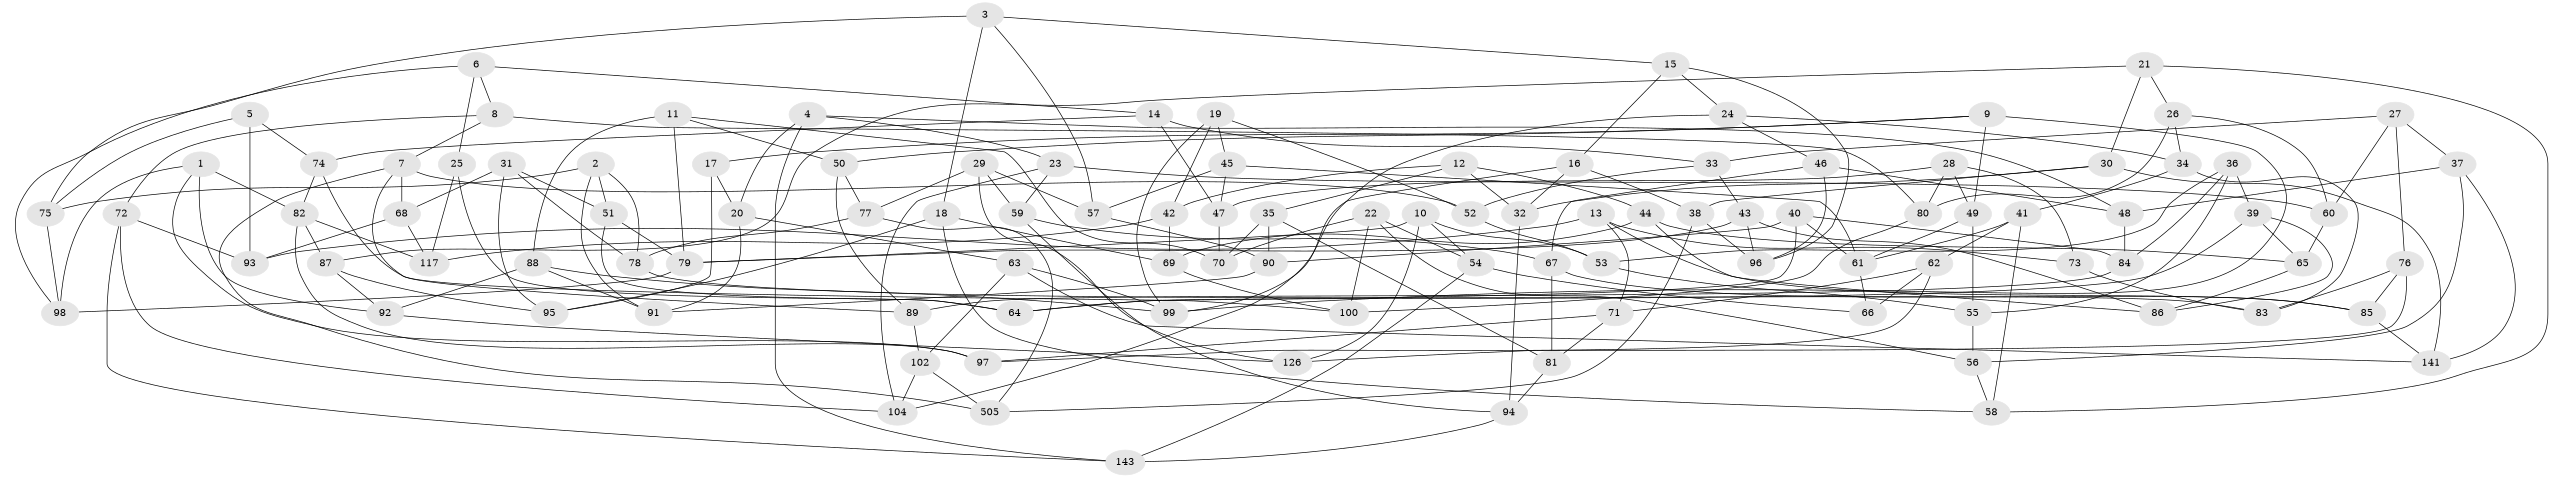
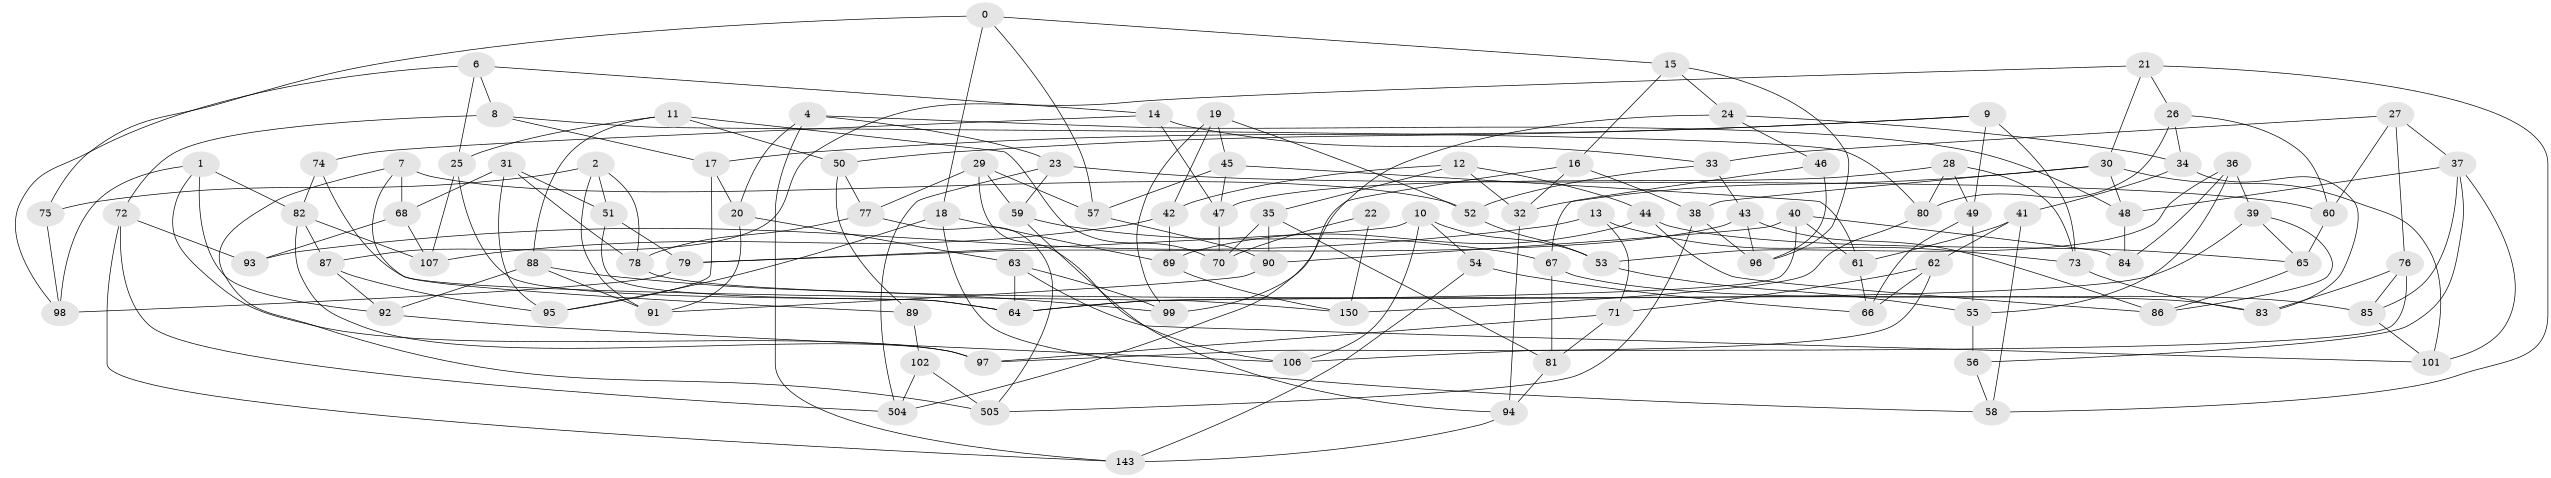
node "3": label "3" -> "0"
node "5": removed
edge "8" -- "7": now "8" -- "17"
edge "11" -- "79": now "11" -- "25"
edge "46" -- "48": now "30" -- "48"
edge "22" -- "54": removed
edge "49" -- "61": now "49" -- "66"
node "117": label "117" -> "107"
edge "9" -- "99": now "9" -- "73"
edge "13" -- "85": now "37" -- "85"
edge "84" -- "89": removed
edge "22" -- "56": removed
edge "63" -- "102": now "63" -- "64"
node "100": label "100" -> "150"
node "126": label "126" -> "106"
node "141": label "141" -> "101"
node "104": label "104" -> "504"
